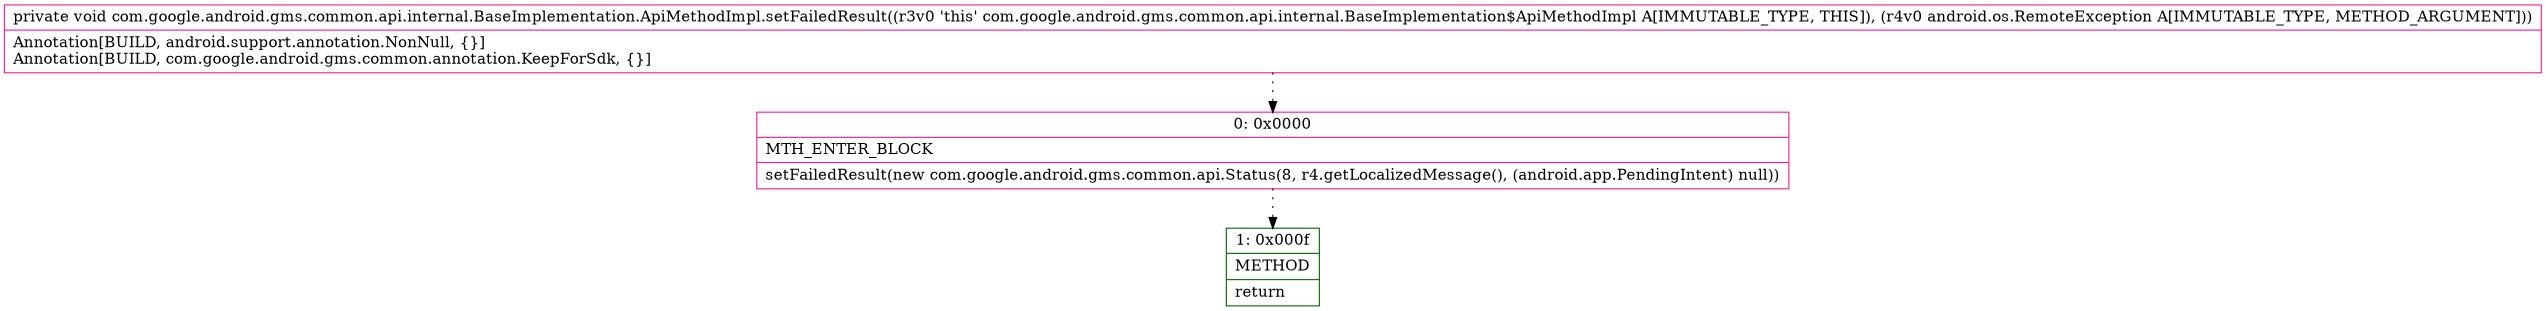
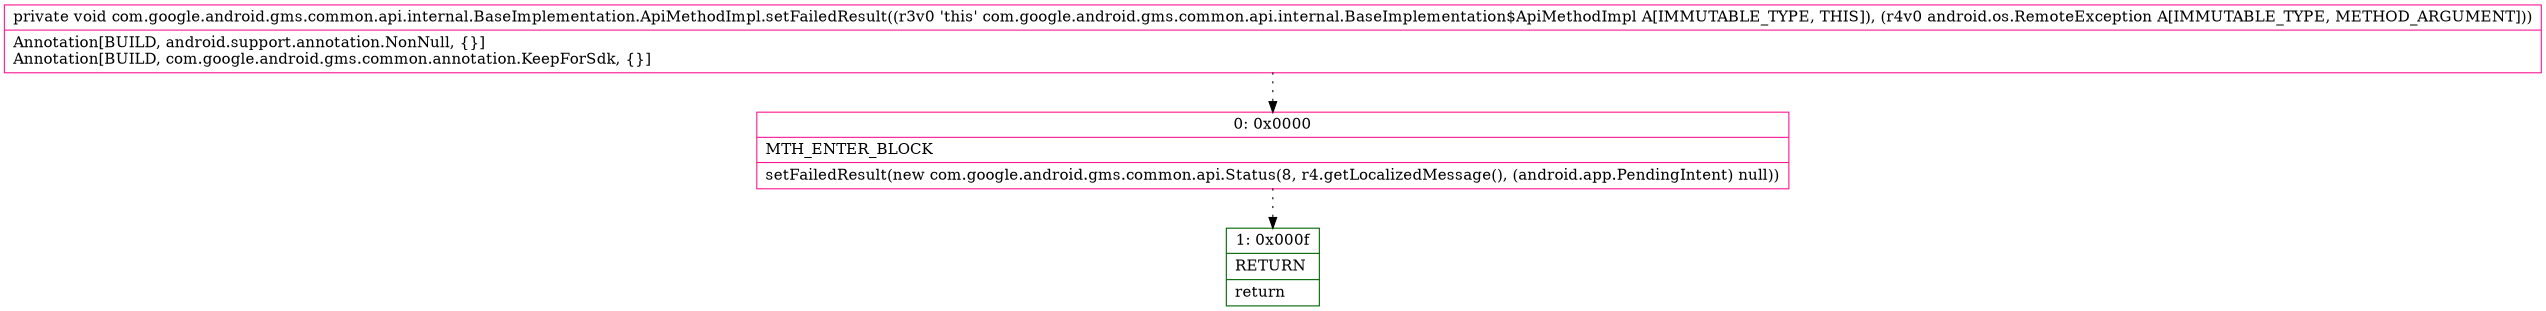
node "1: 0x000f": text "METHOD" -> "RETURN"
